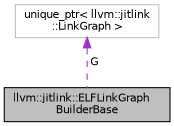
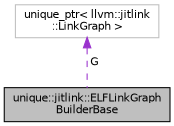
node "llvm::jitlink::ELFLinkGraph BuilderBase": label "llvm::jitlink::ELFLinkGraph BuilderBase" -> "unique::jitlink::ELFLinkGraph BuilderBase"
